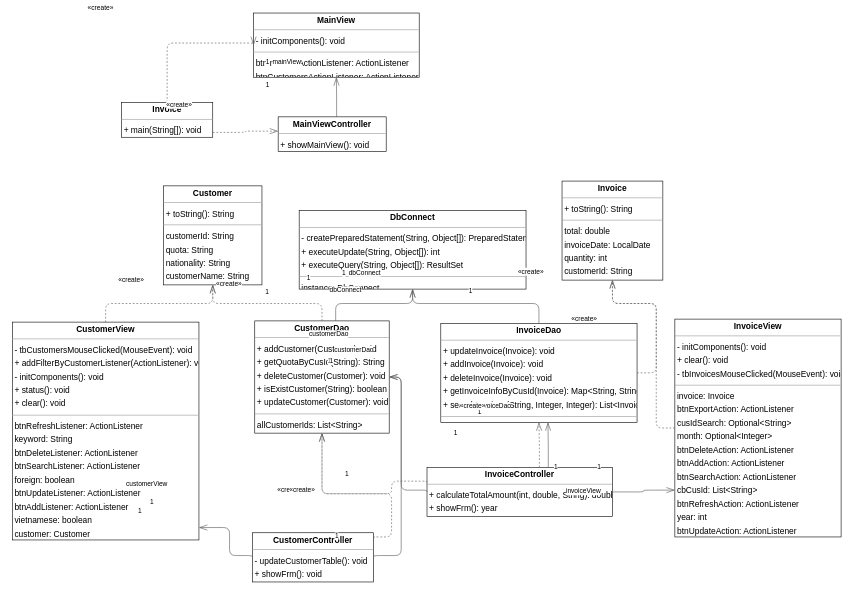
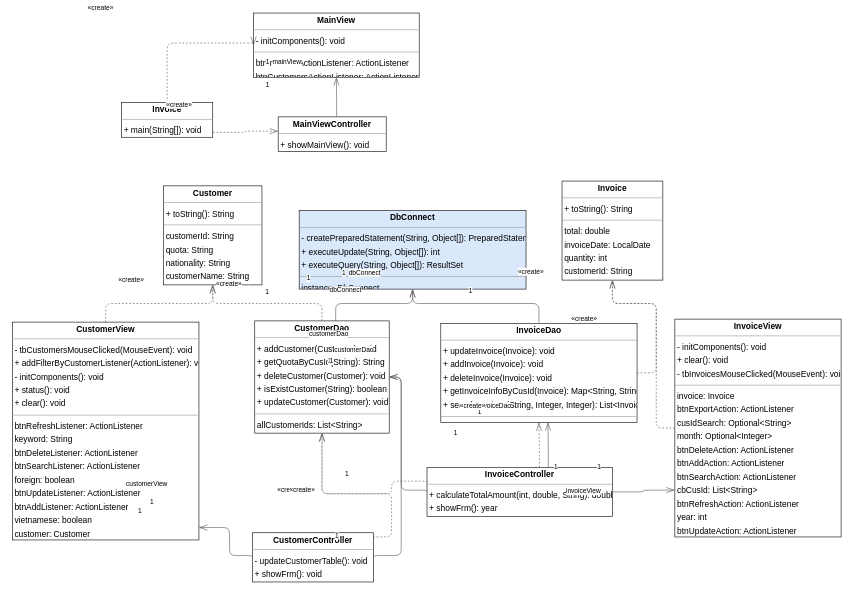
node "DbConnect - createPreparedStatement(String, Object[]): PreparedStatement + executeUpdate(String, Object[]): int + executeQuery(String, Object[]): ResultSet instance: DbConnect": fillcolor #ffffff -> #dae8fc
